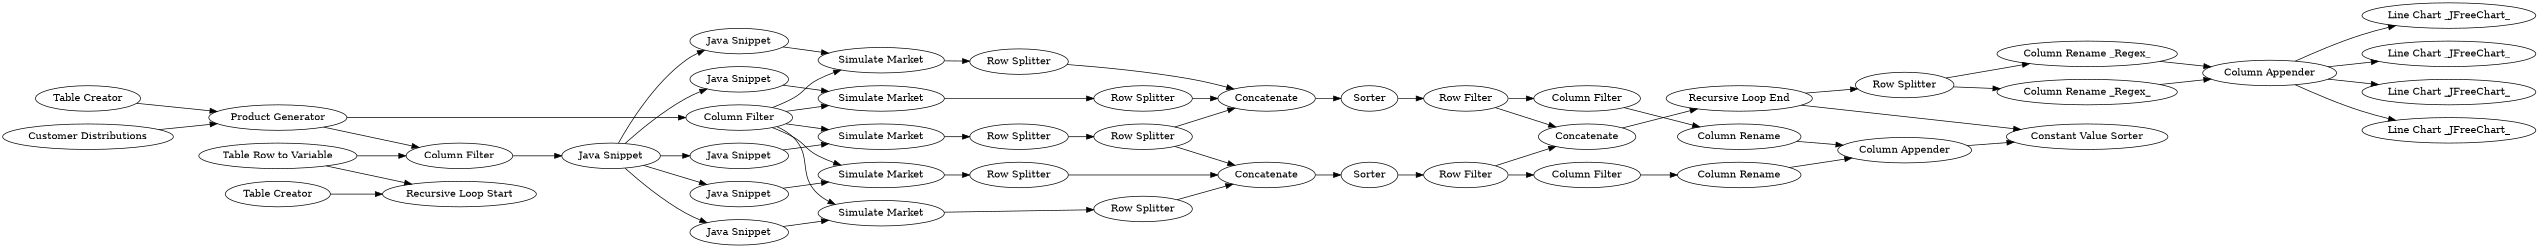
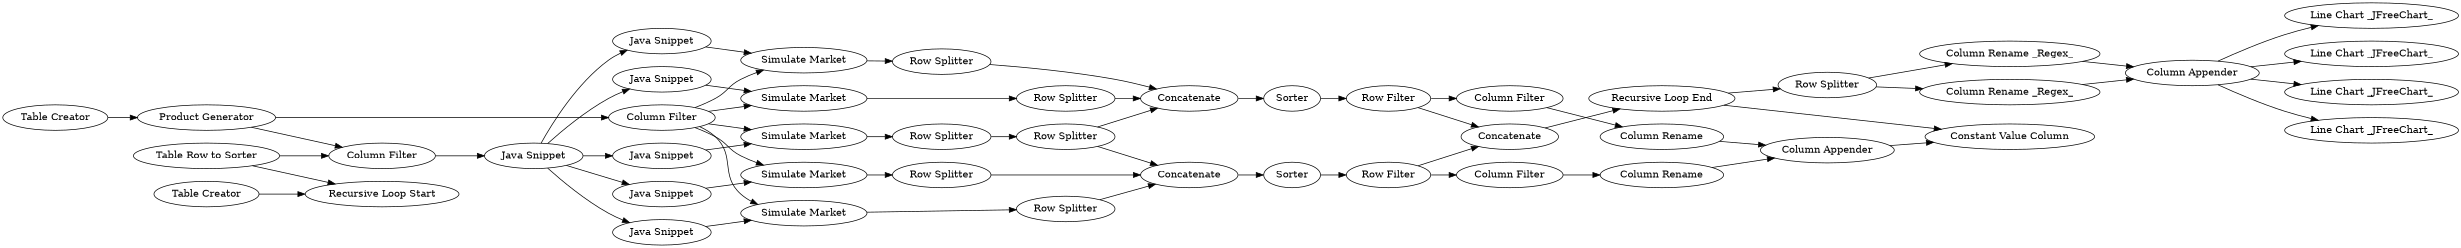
node "Customer Distributions": removed
node "Constant Value Sorter": label "Constant Value Sorter" -> "Constant Value Column"
node "Table Row to Variable": label "Table Row to Variable" -> "Table Row to Sorter"
